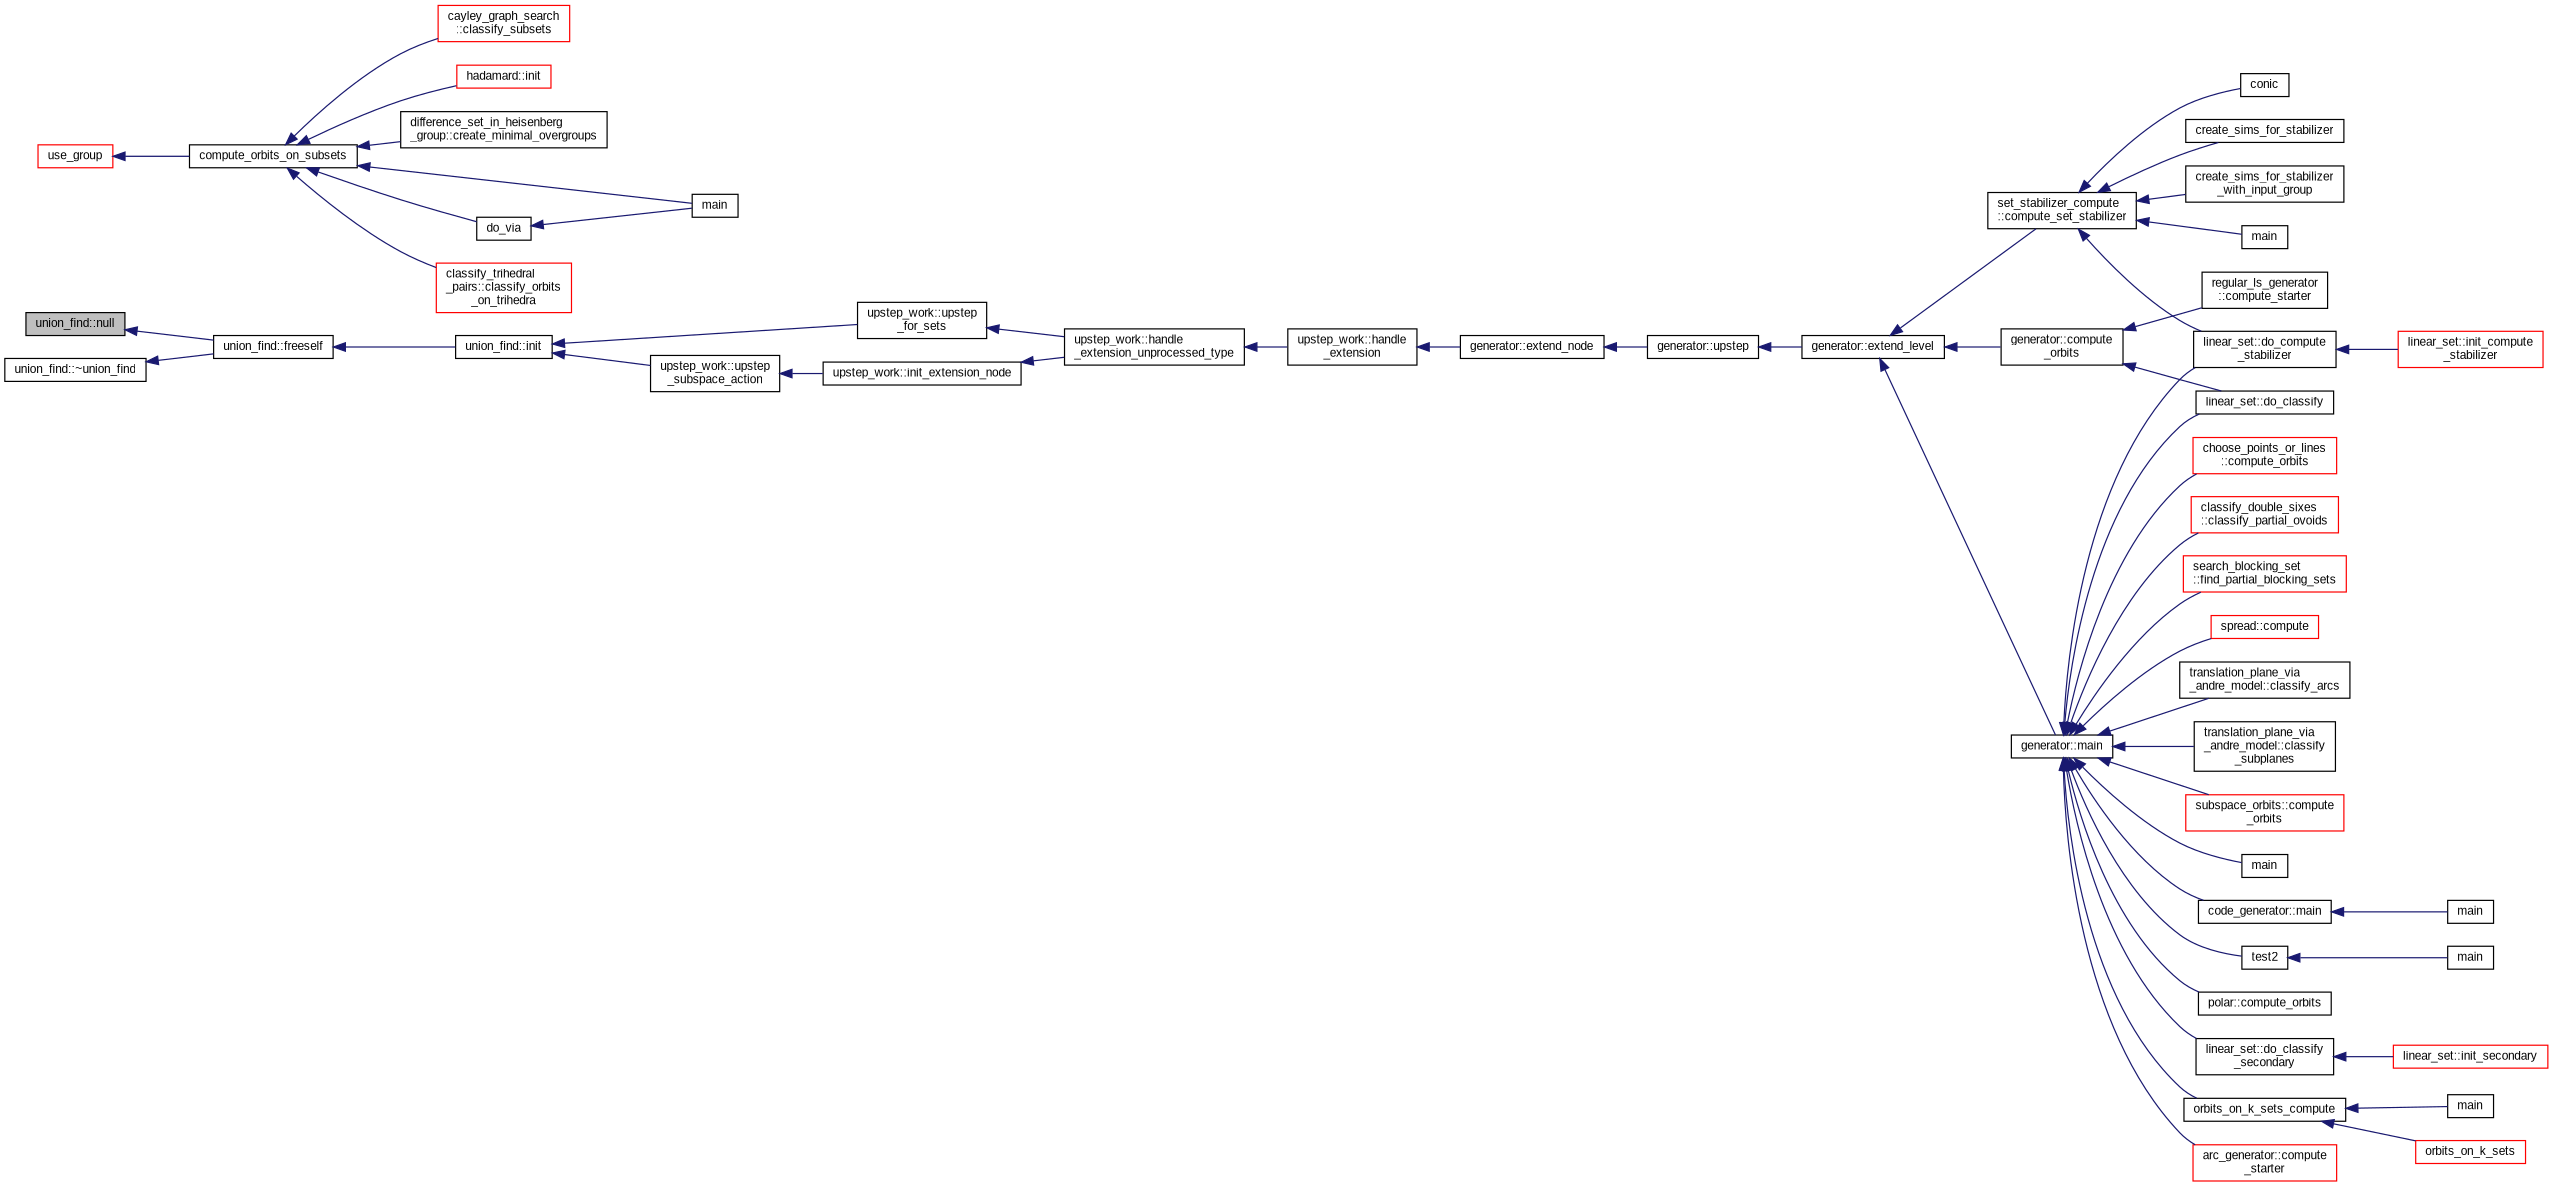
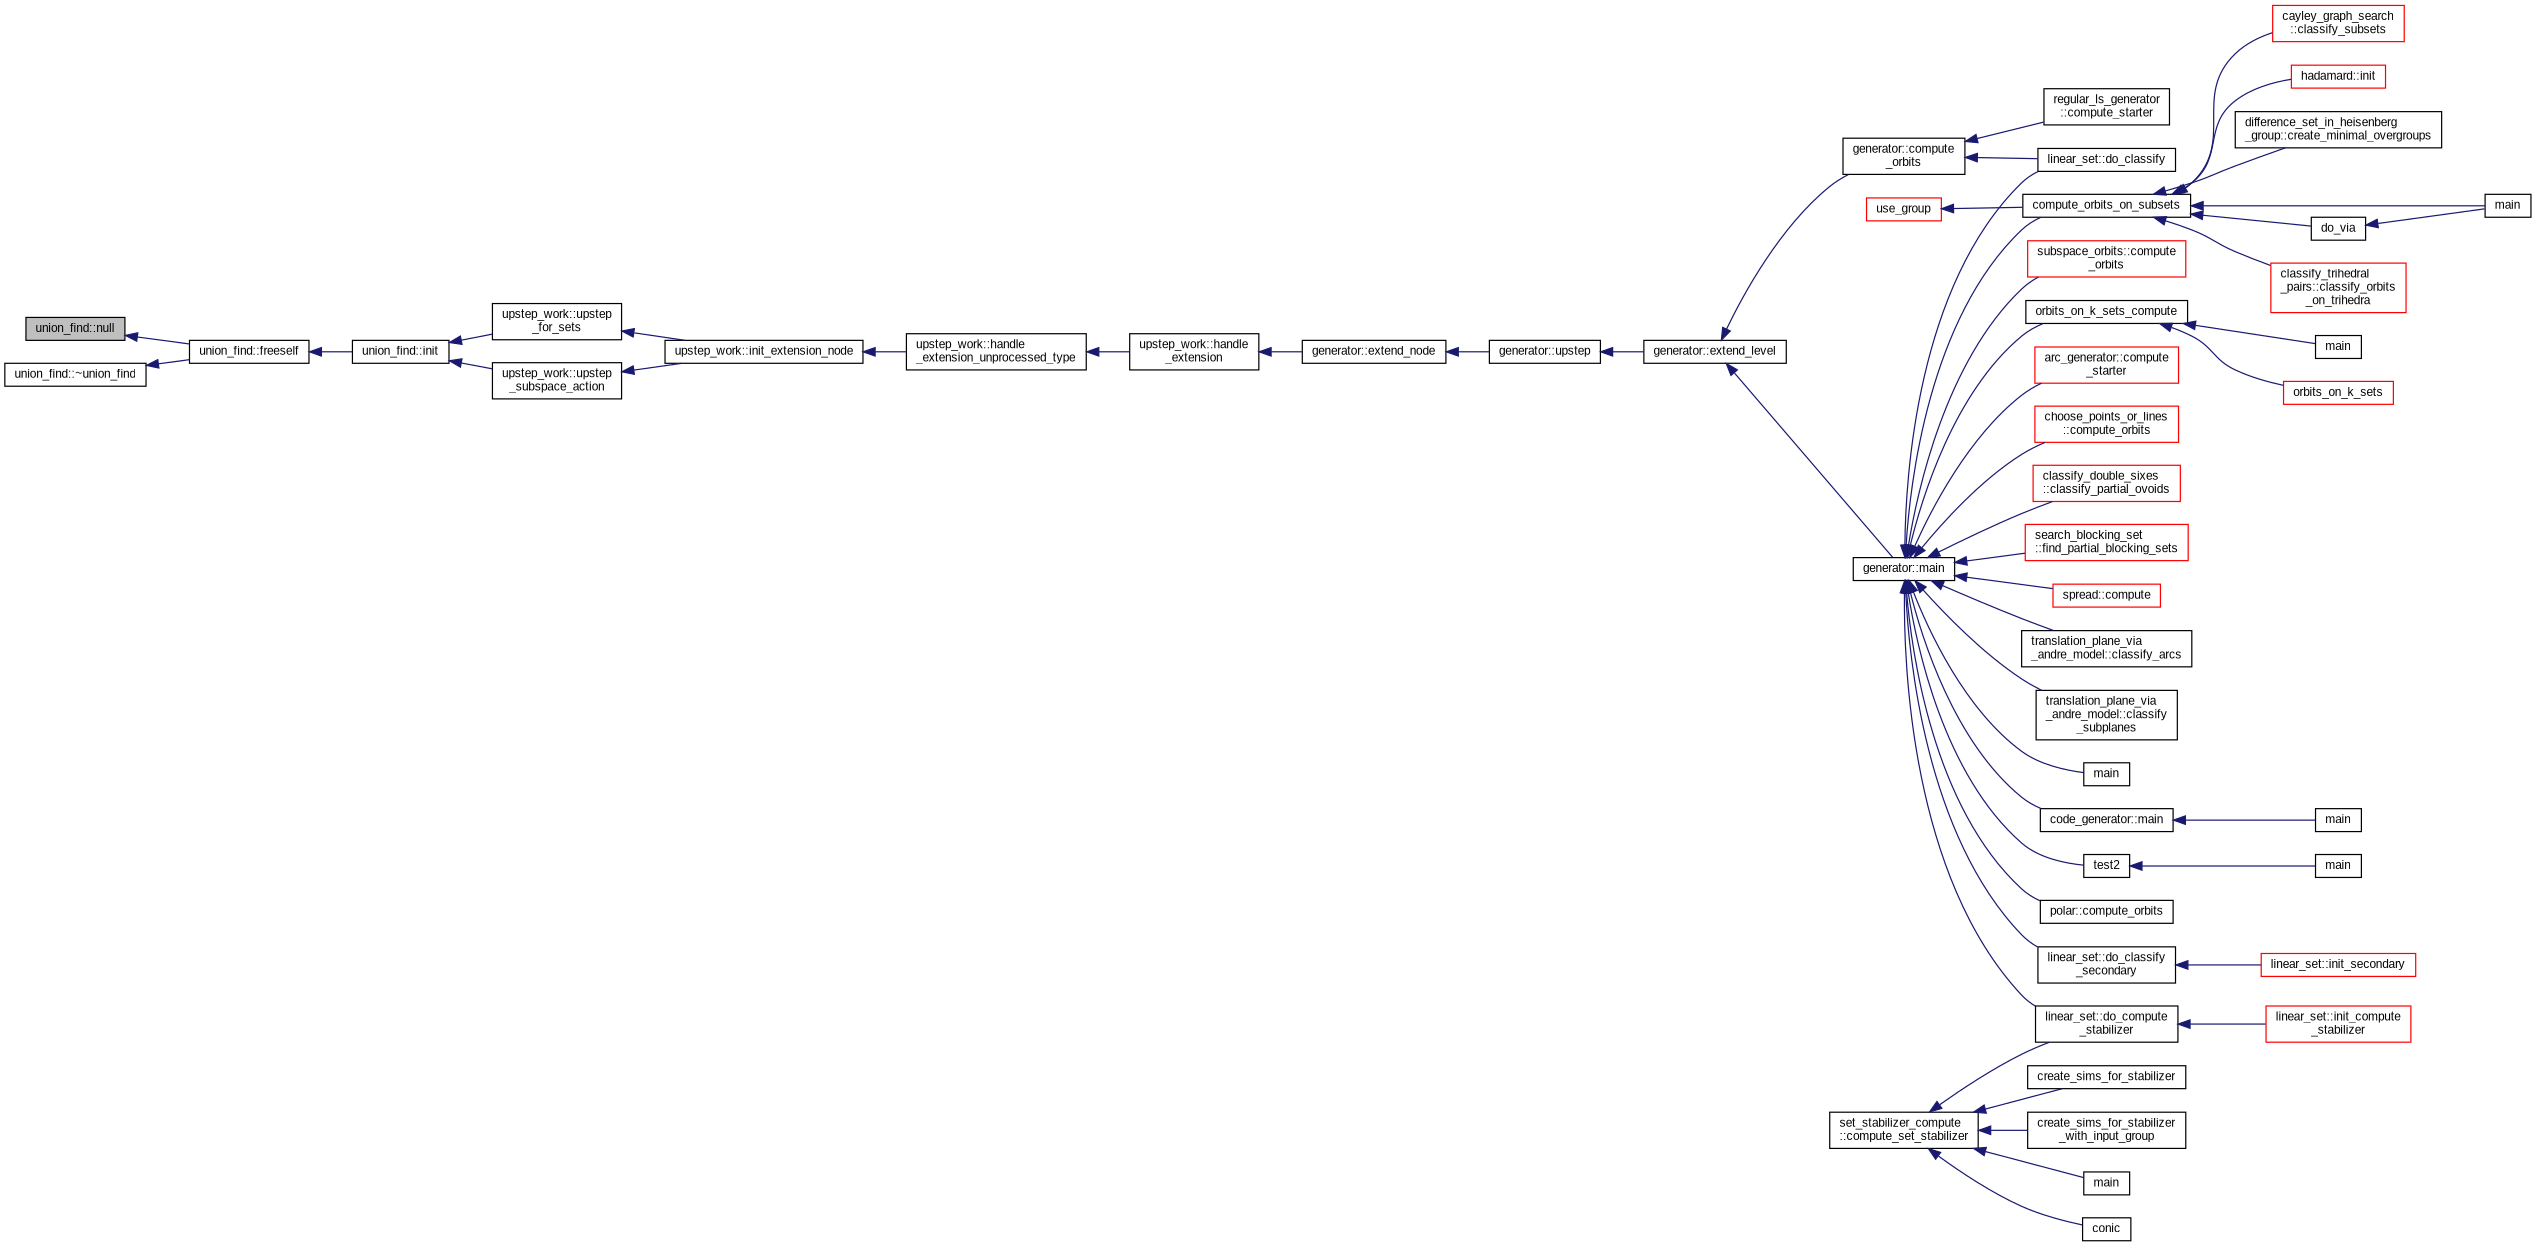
edge "set_stabilizer_compute ::compute_set_stabilizer" -> "generator::extend_level": removed
edge "upstep_work::handle _extension_unprocessed_type" -> "upstep_work::upstep _for_sets": now "upstep_work::init_extension_node" -> "upstep_work::upstep _for_sets"
edge "compute_orbits_on_subsets" -> "generator::main": added
